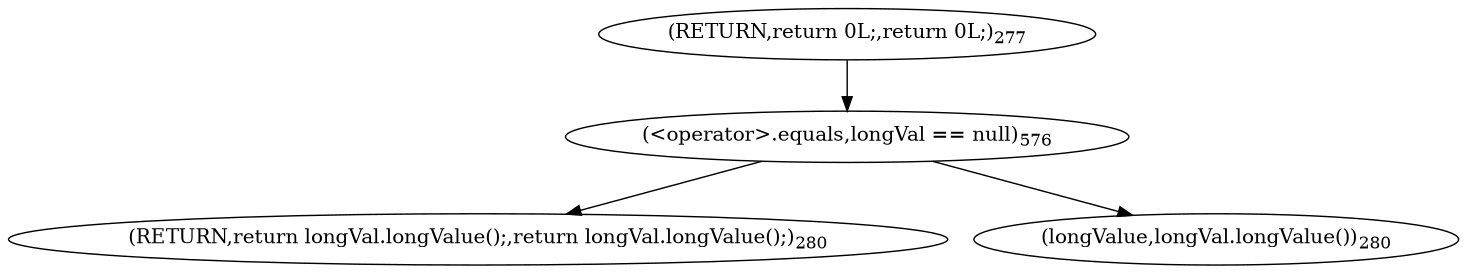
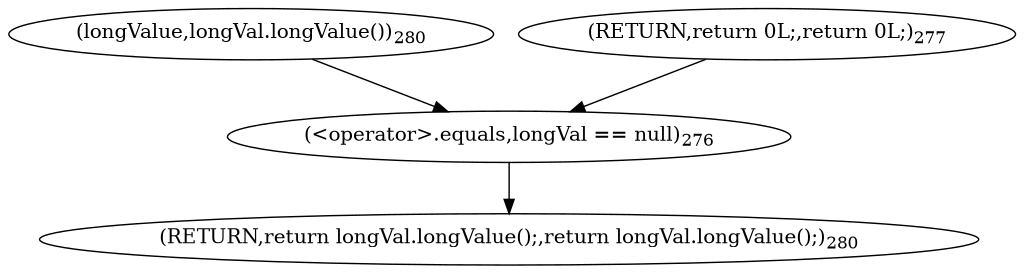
node "(<operator>.equals,longVal == null)": text "576" -> "276"
edge "(<operator>.equals,longVal == null)" -> "(longValue,longVal.longValue())": reversed
